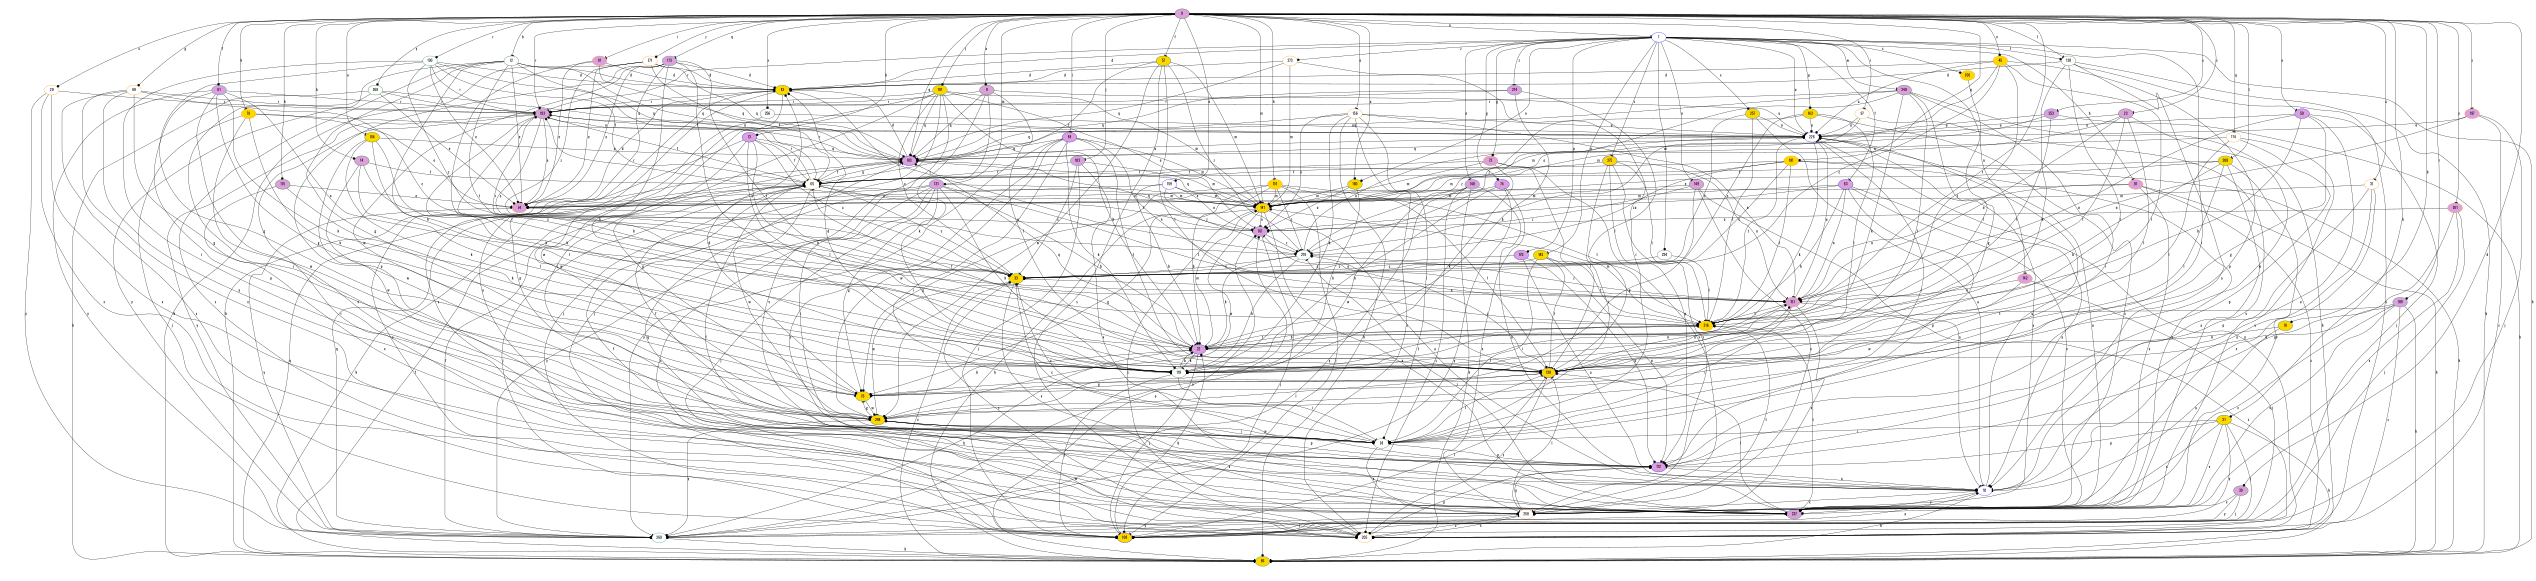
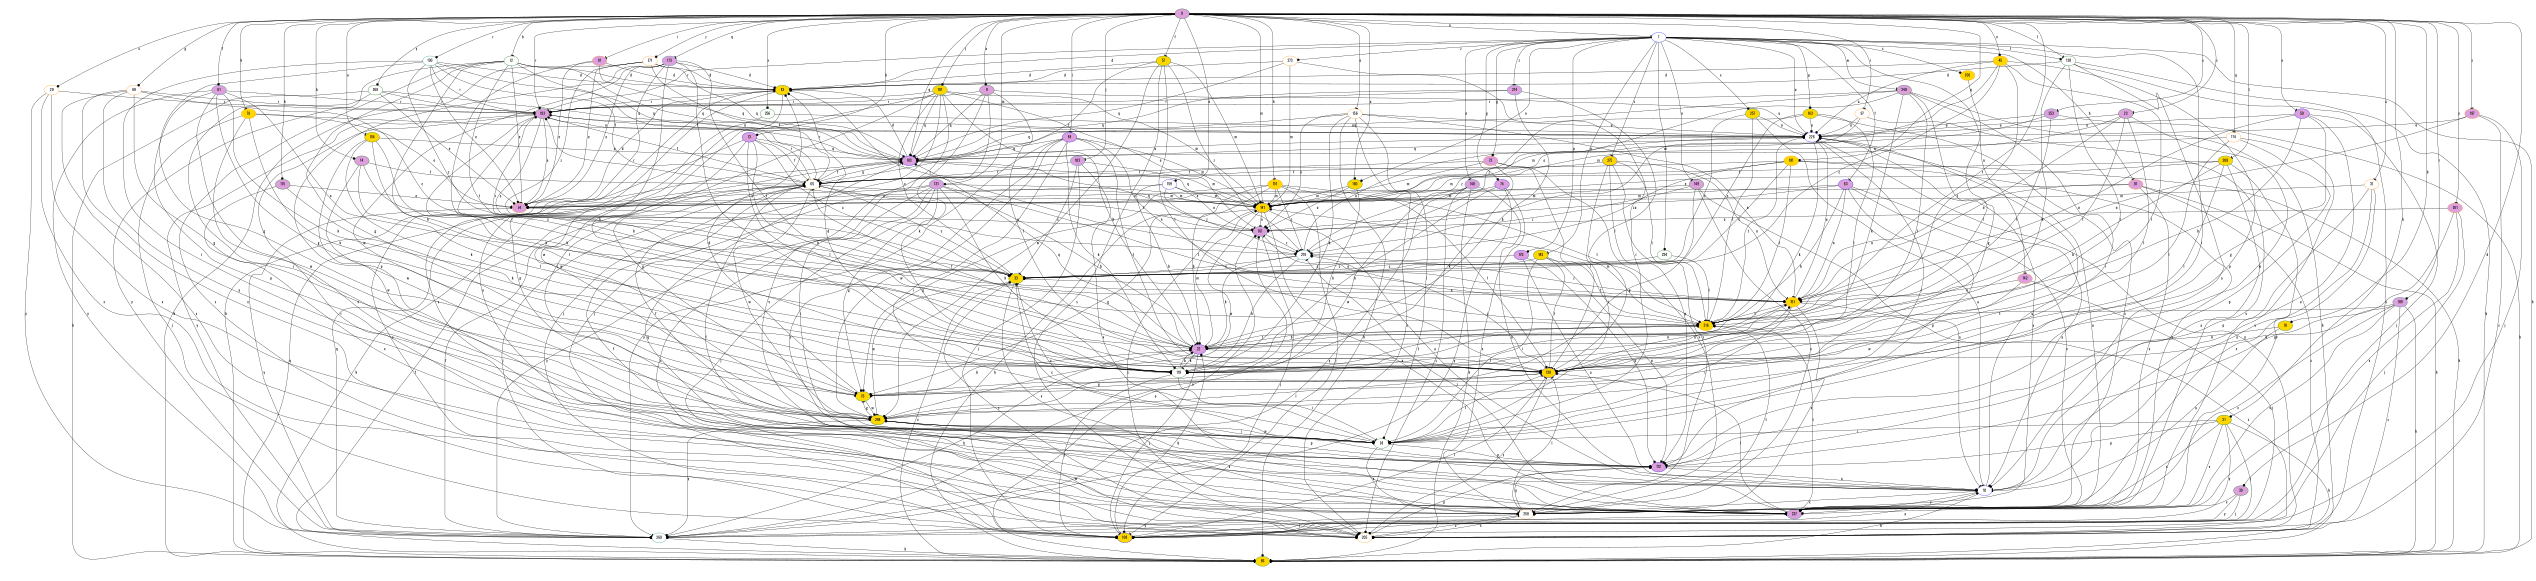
node "151": fillcolor plum -> gold
